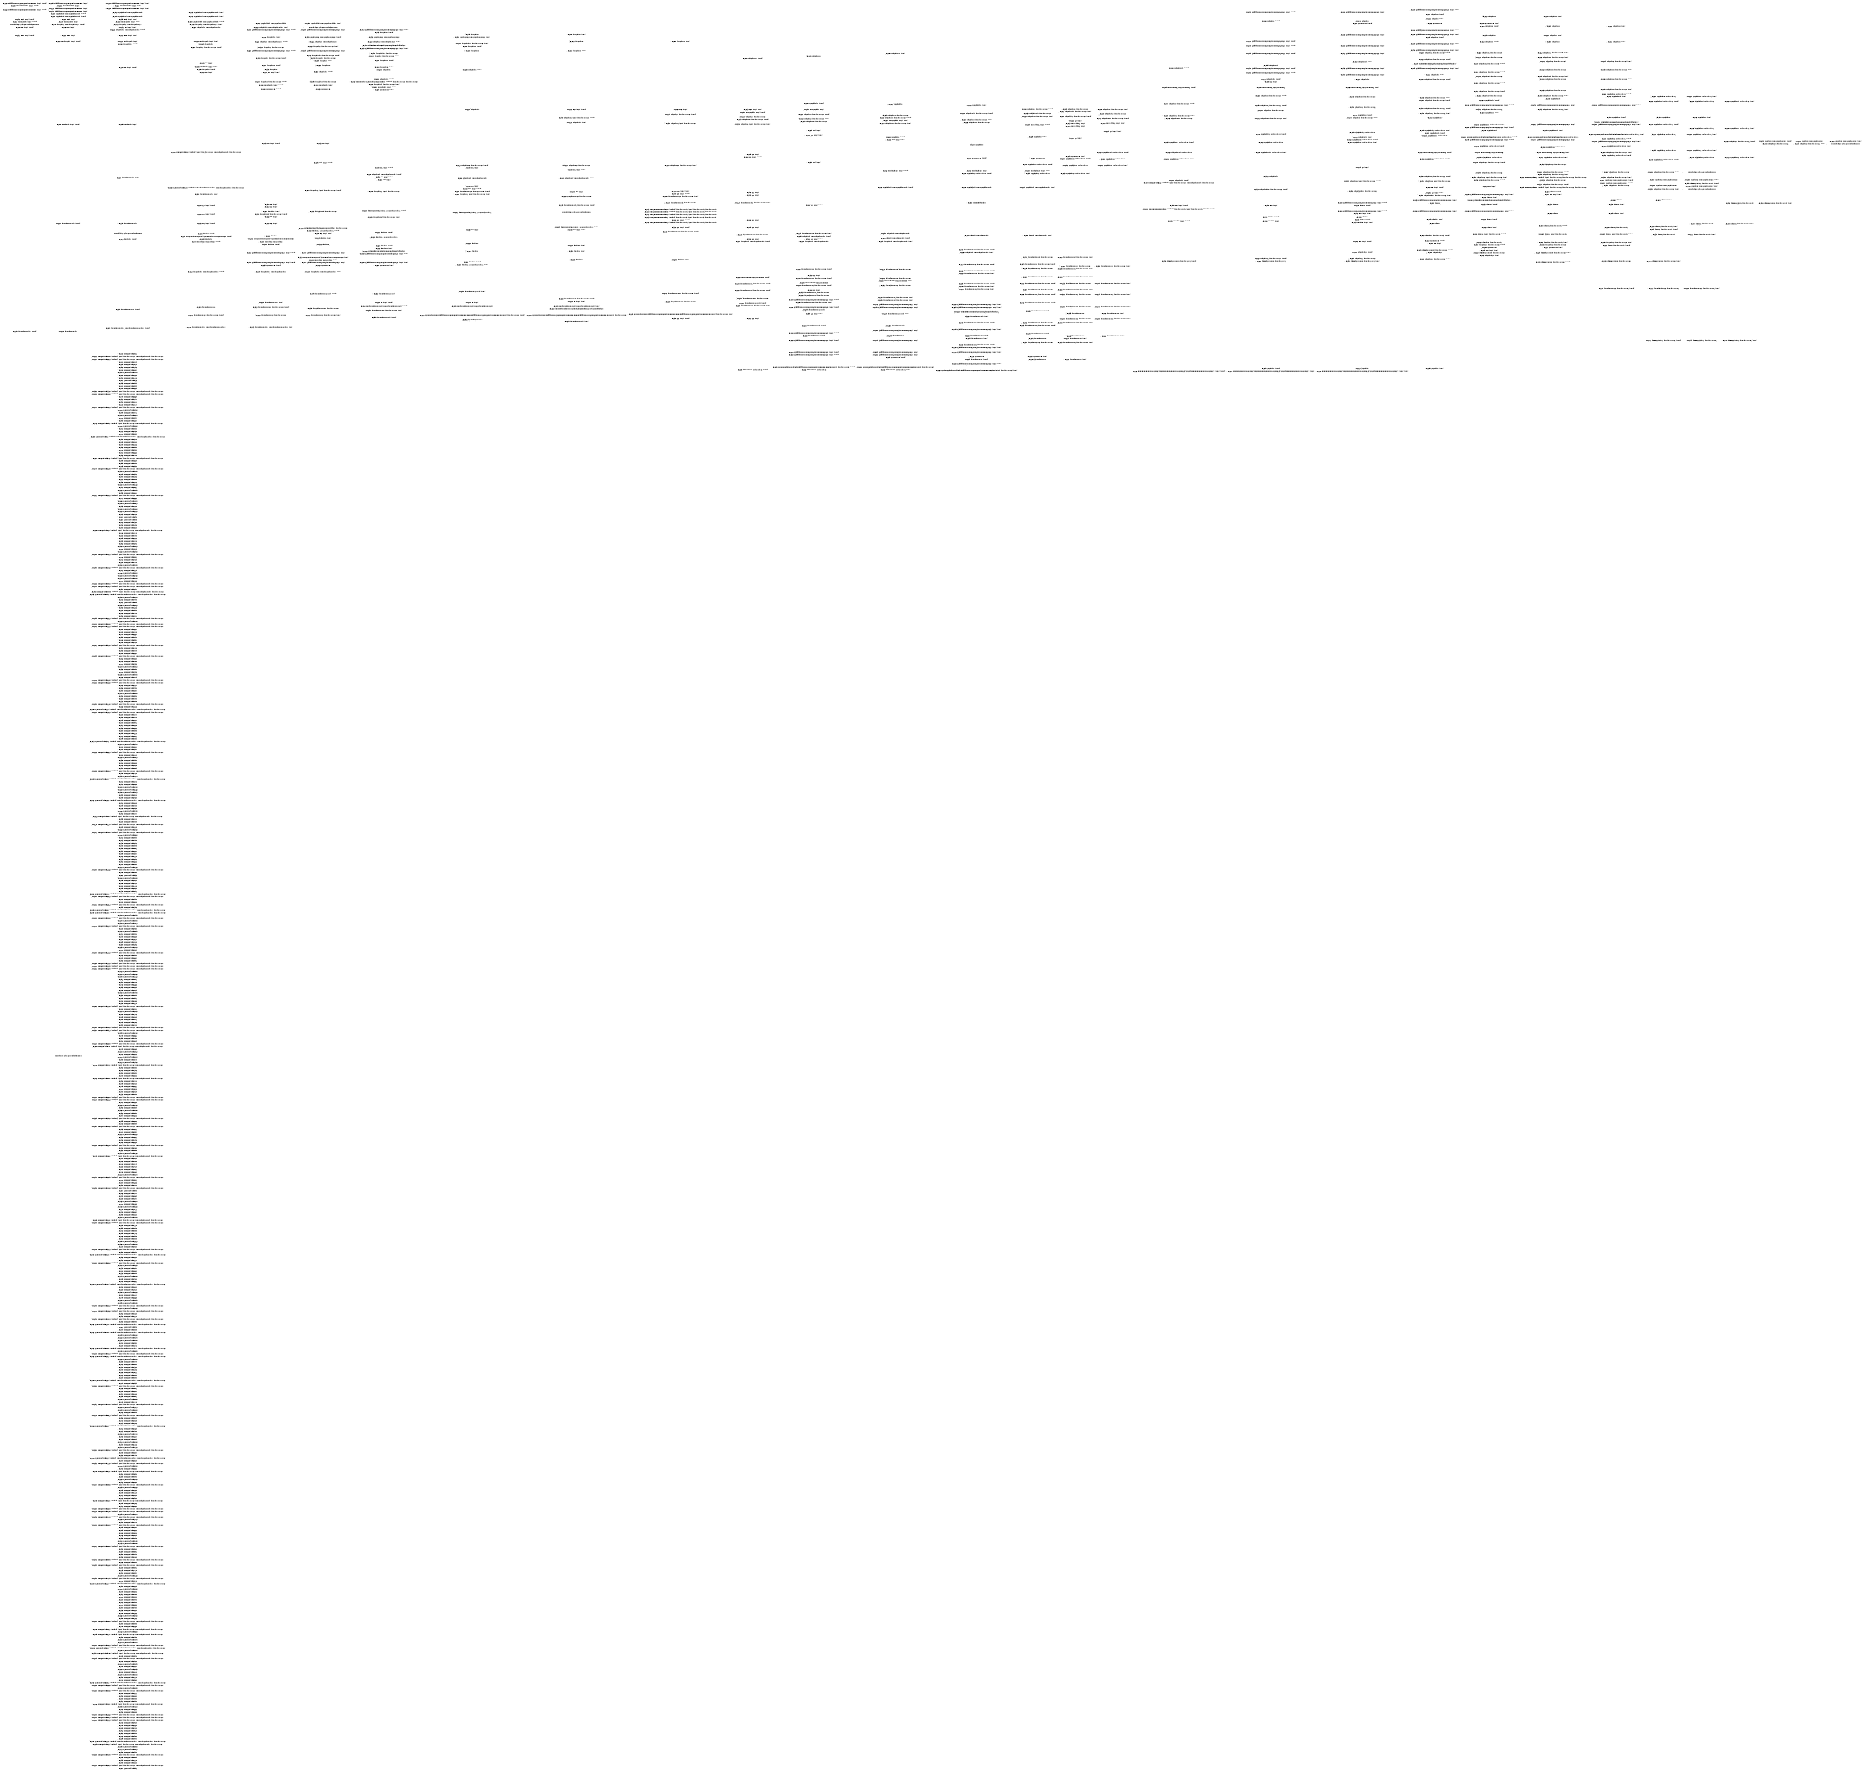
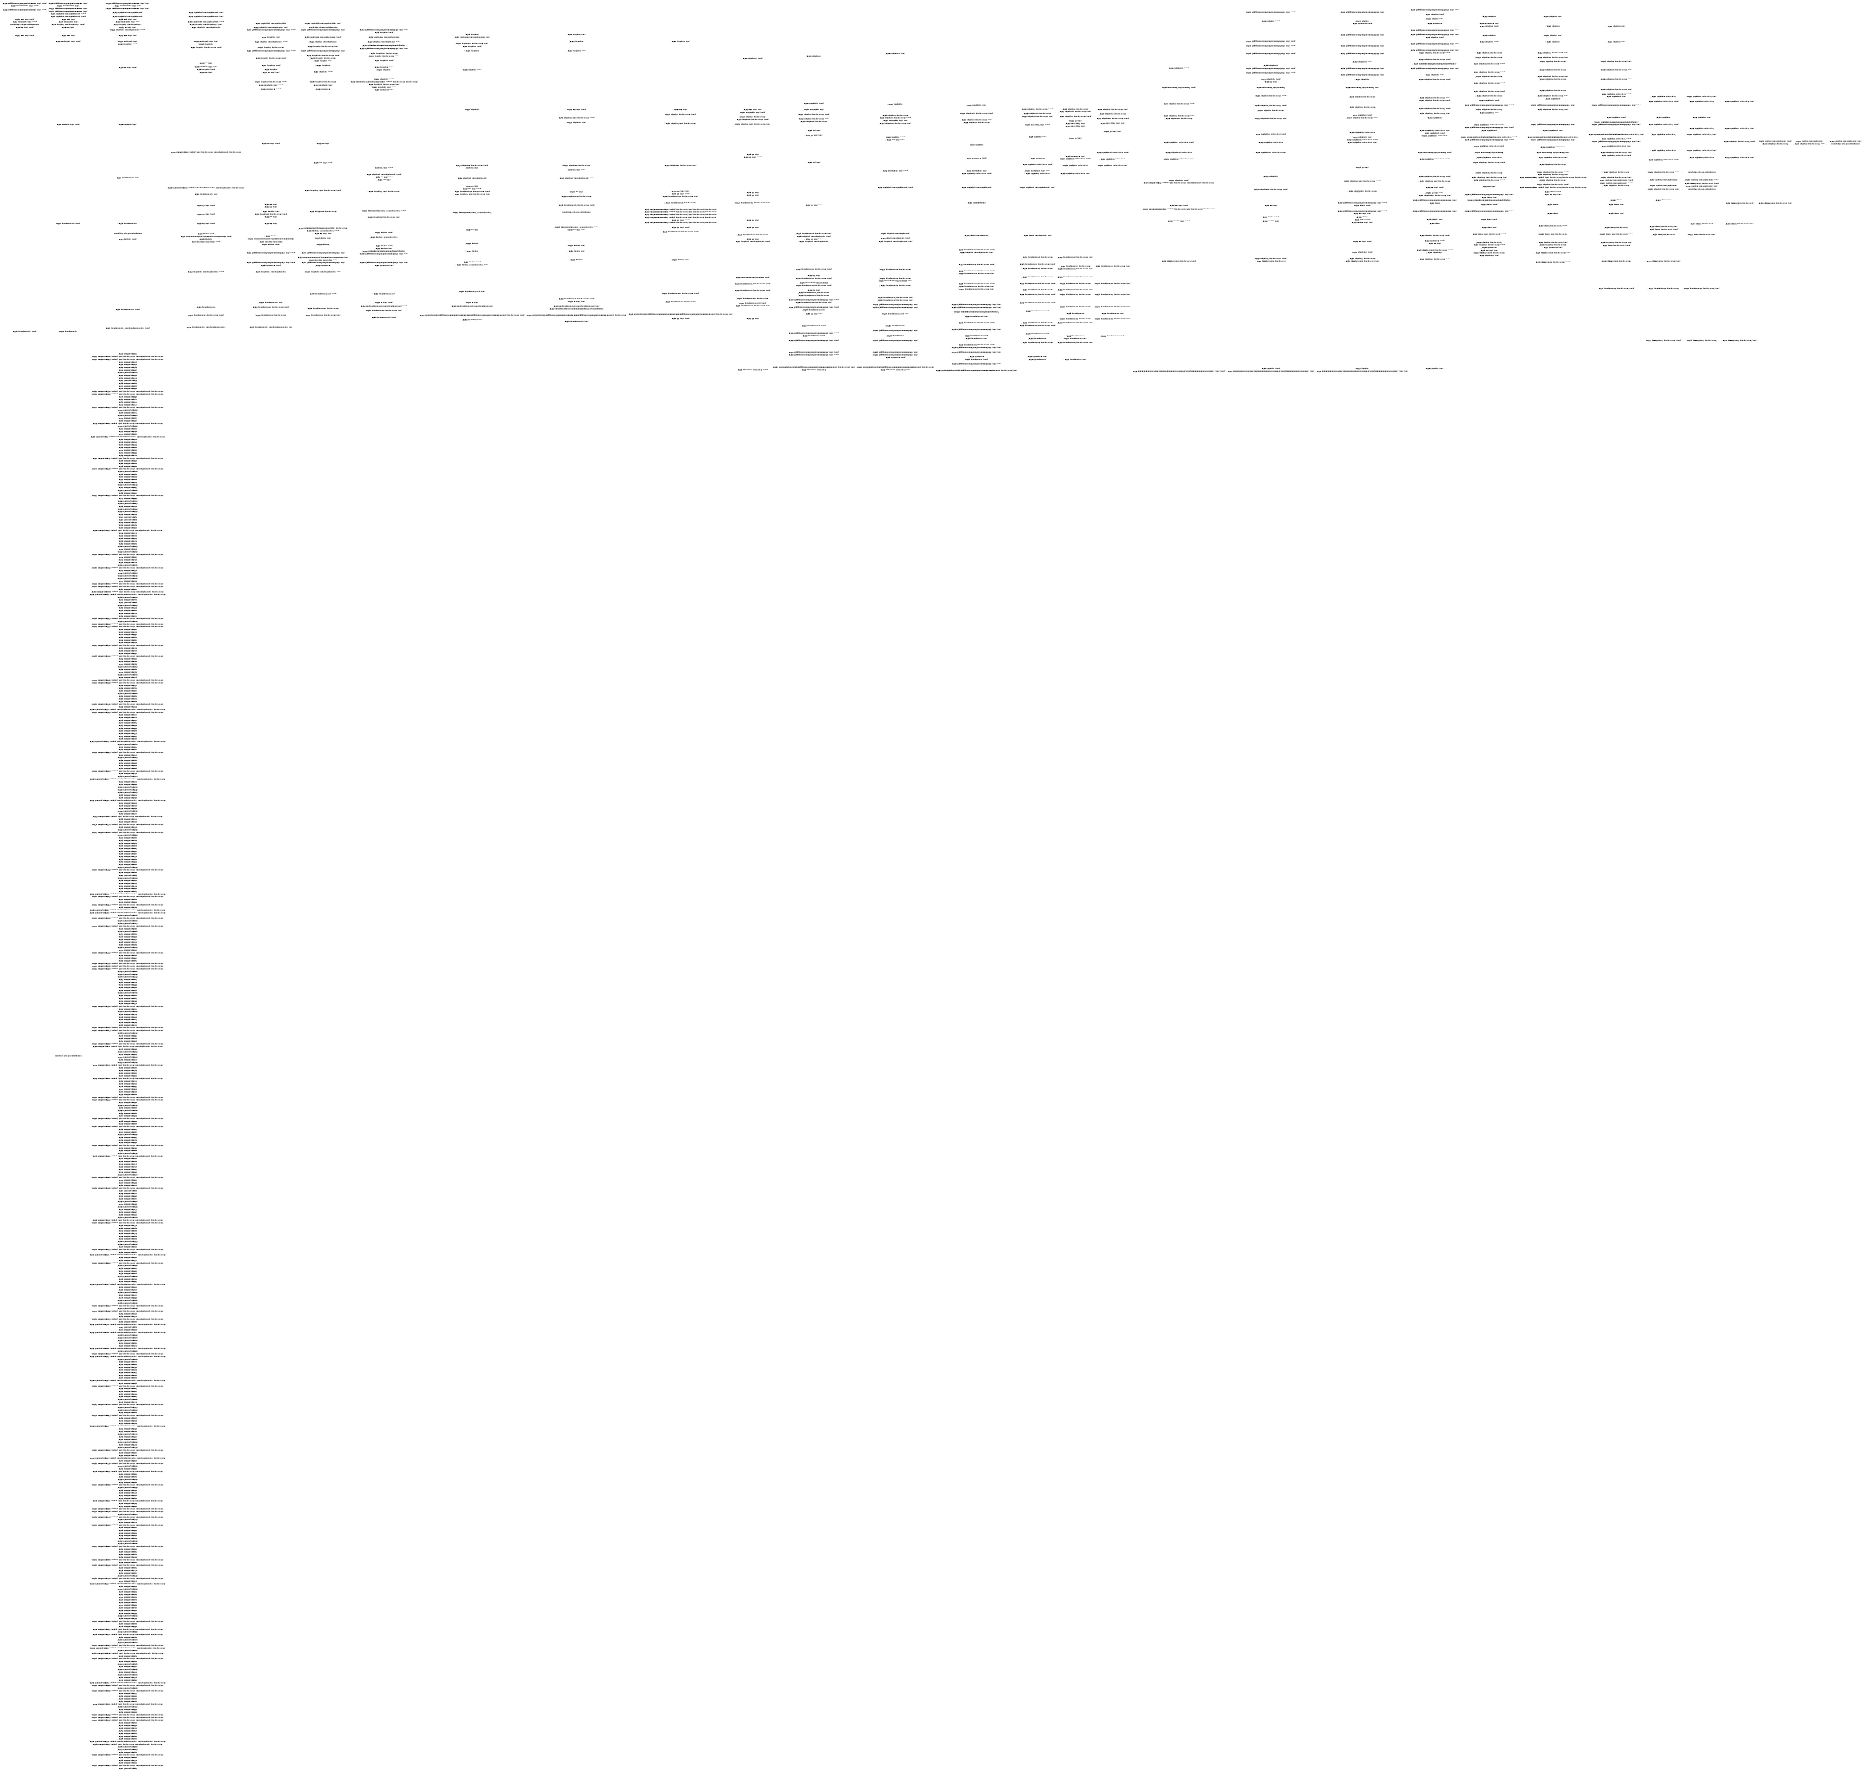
node "CE0x424fa60": text "*SummSink*" -> "*SummSource*"
node "CE0x42a2390": text "*SummSource*" -> "*LoadInst*"
